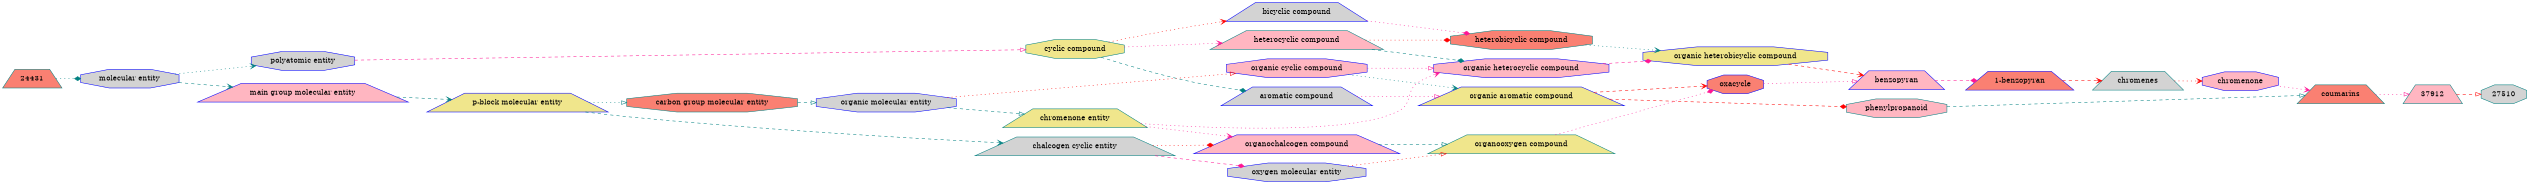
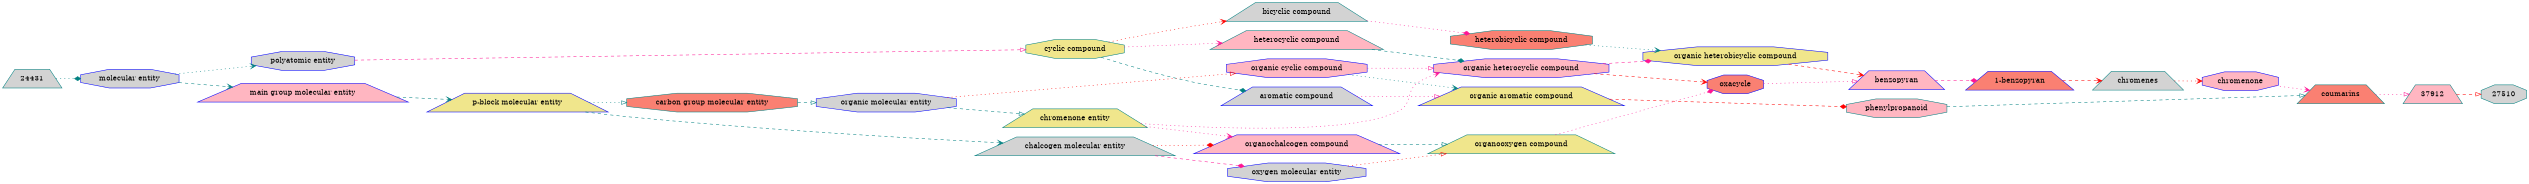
node "bicyclic compound": color blue -> teal
edge "heterocyclic compound" -> "heterobicyclic compound": removed
node "24431": fillcolor salmon -> lightgrey
edge "organic aromatic compound" -> "oxacycle": now "organic heterocyclic compound" -> "oxacycle"
node "chalcogen cyclic entity": label "chalcogen cyclic entity" -> "chalcogen molecular entity"
